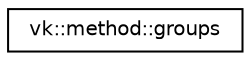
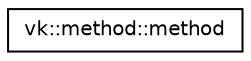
node "vk::method::groups": label "vk::method::groups" -> "vk::method::method"
